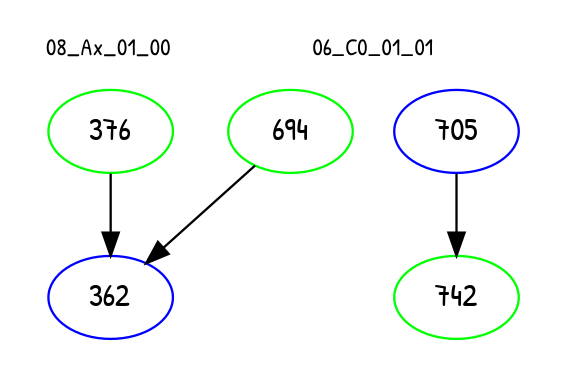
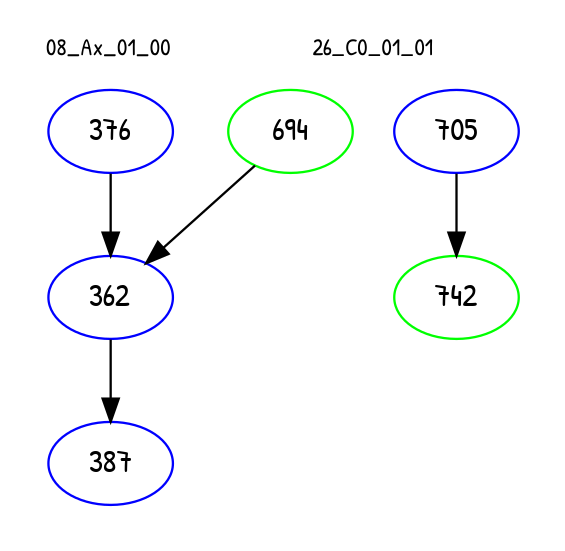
cluster "06_C0_01_01": label "06_C0_01_01" -> "26_C0_01_01"
node "376": color green -> blue
node "387": added
